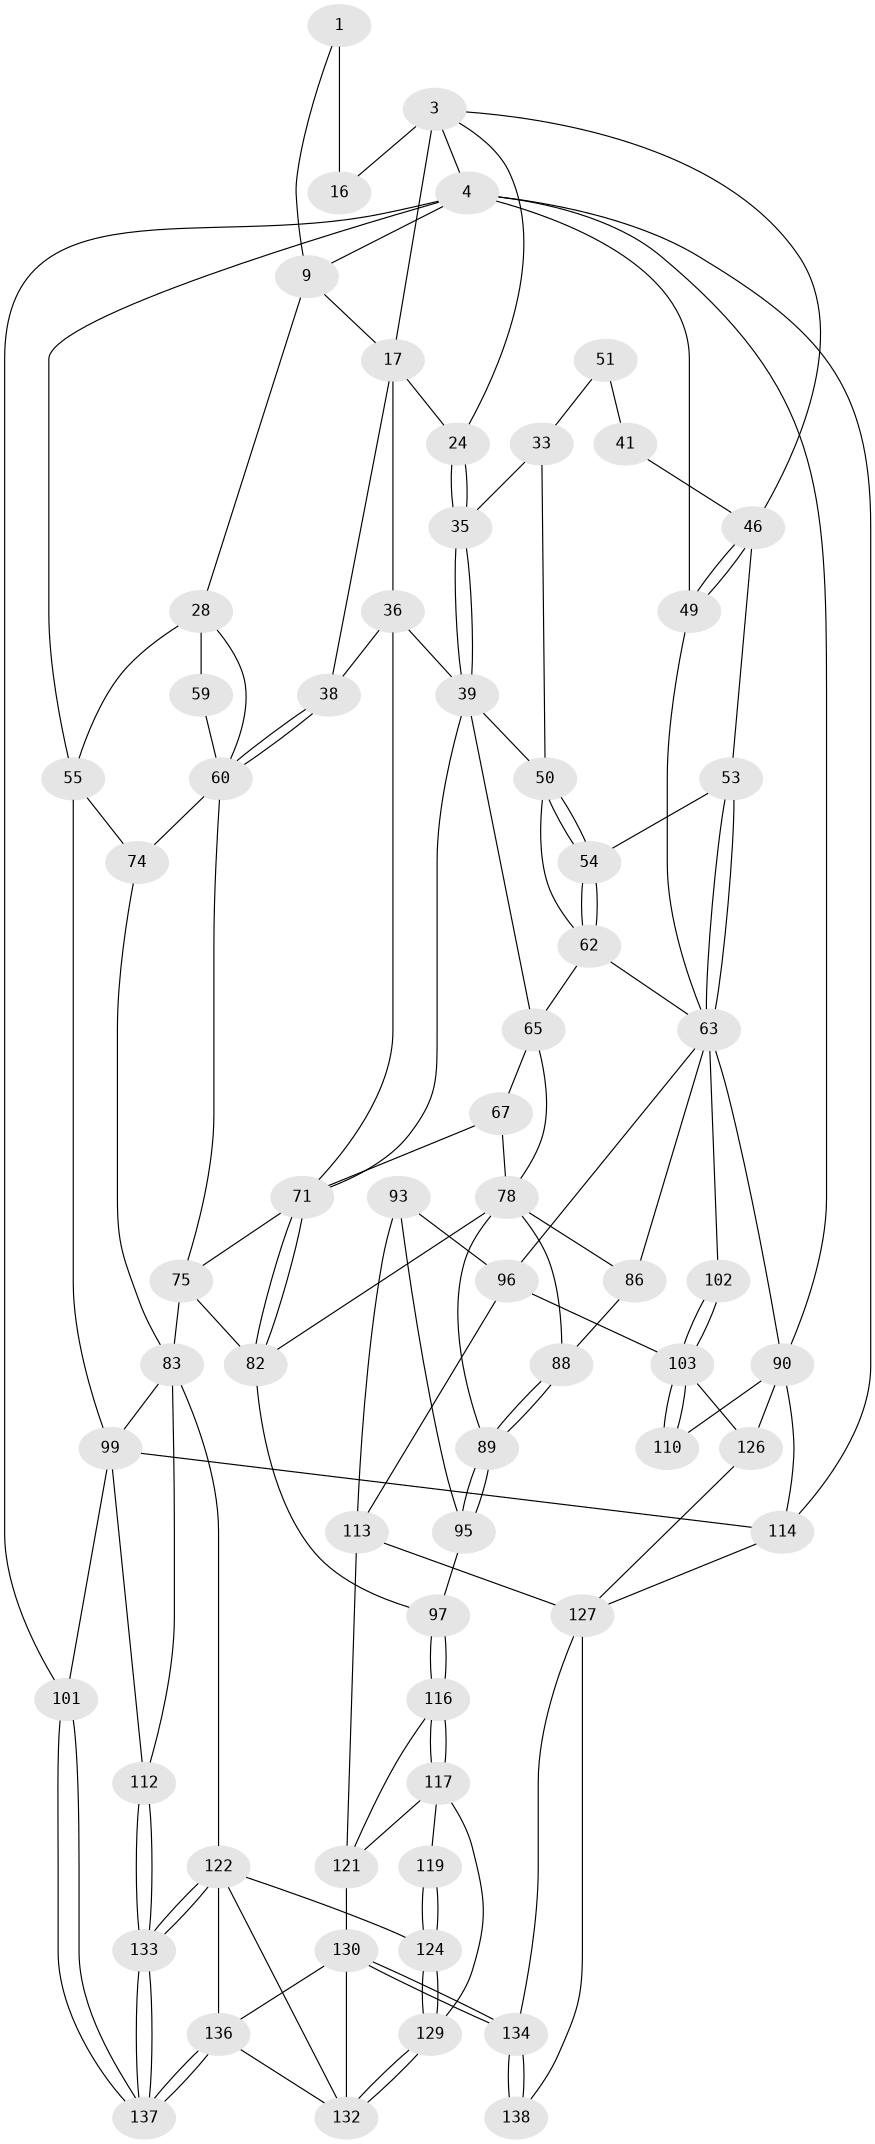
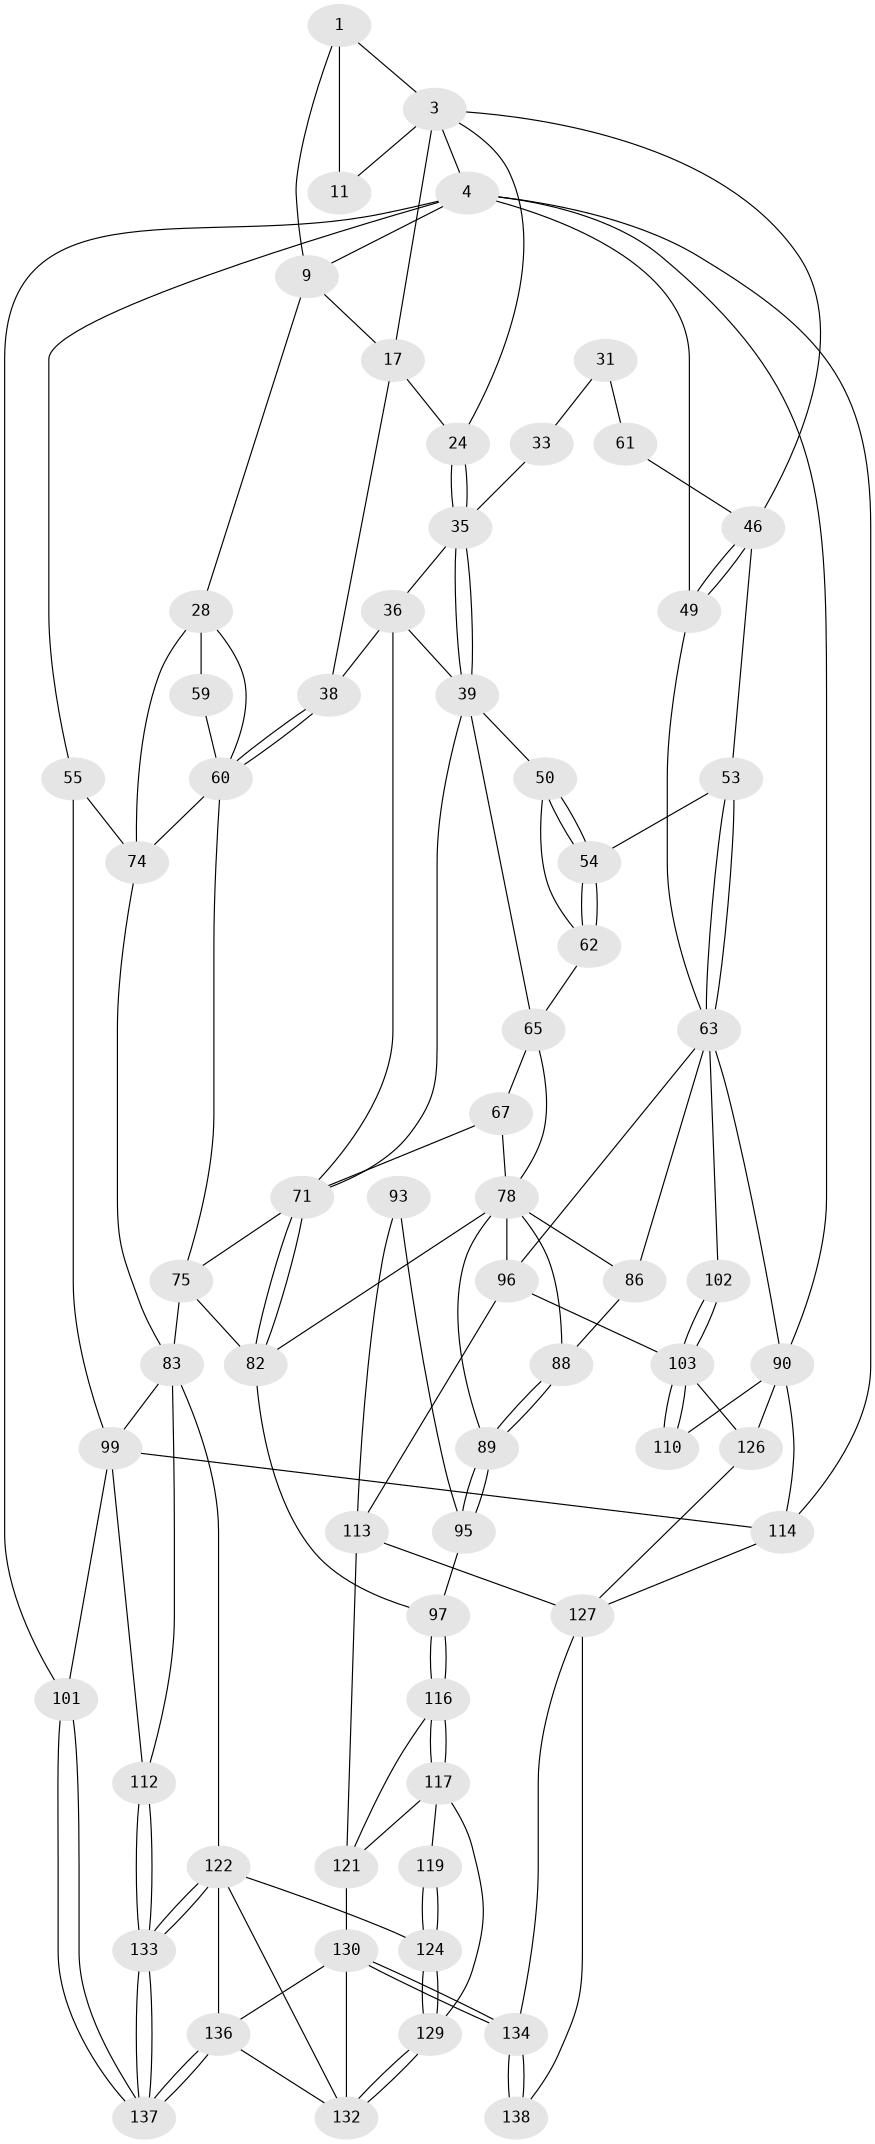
edge "1" -- "3": added
node "16": label "16" -> "11"
node "51": label "51" -> "31"
node "41": label "41" -> "61"
edge "17" -- "36": now "35" -- "36"
edge "33" -- "50": removed
edge "28" -- "55": now "28" -- "74"
edge "62" -- "63": removed
edge "93" -- "96": now "78" -- "96"
